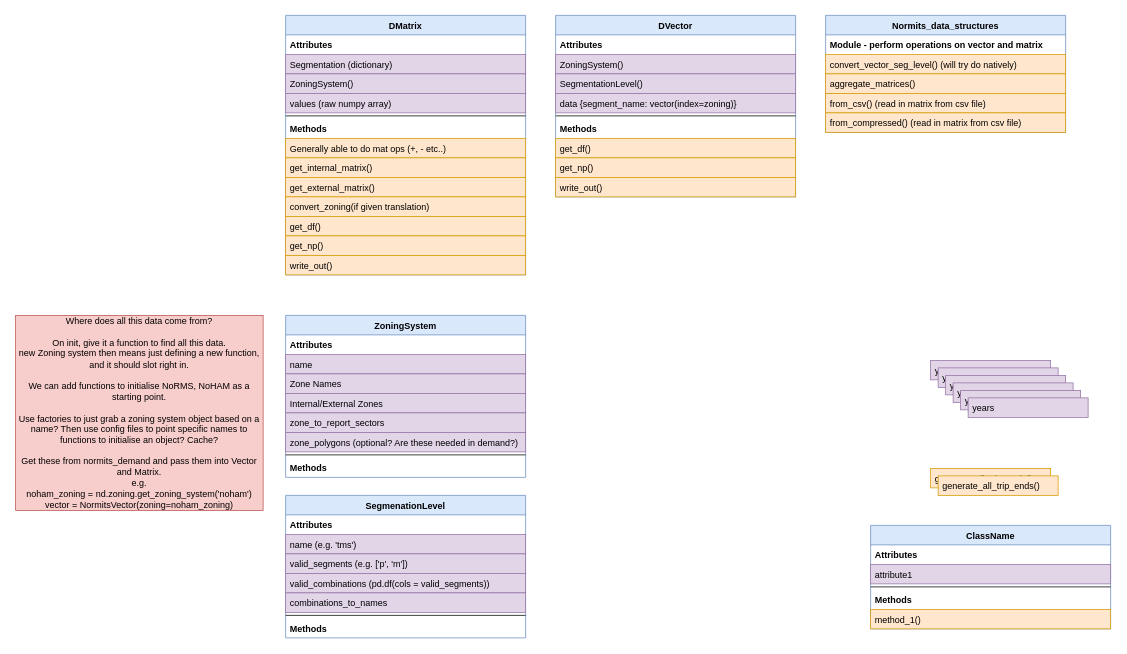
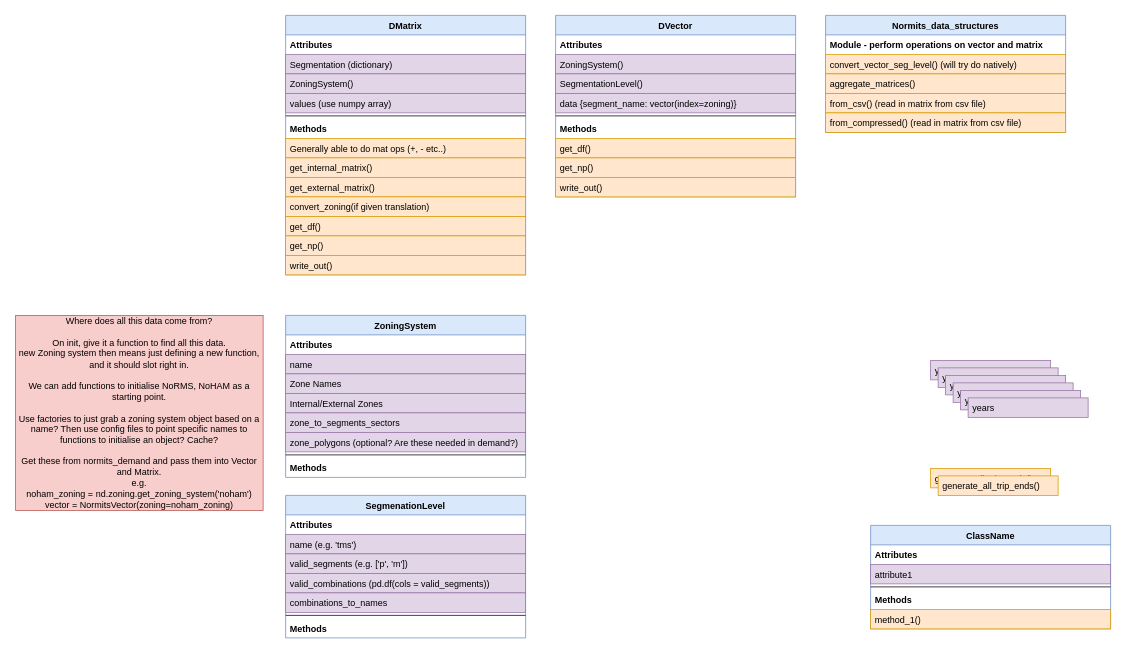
node "values (raw numpy array)": label "values (raw numpy array)" -> "values (use numpy array)"
node "zone_to_report_sectors": label "zone_to_report_sectors" -> "zone_to_segments_sectors"
